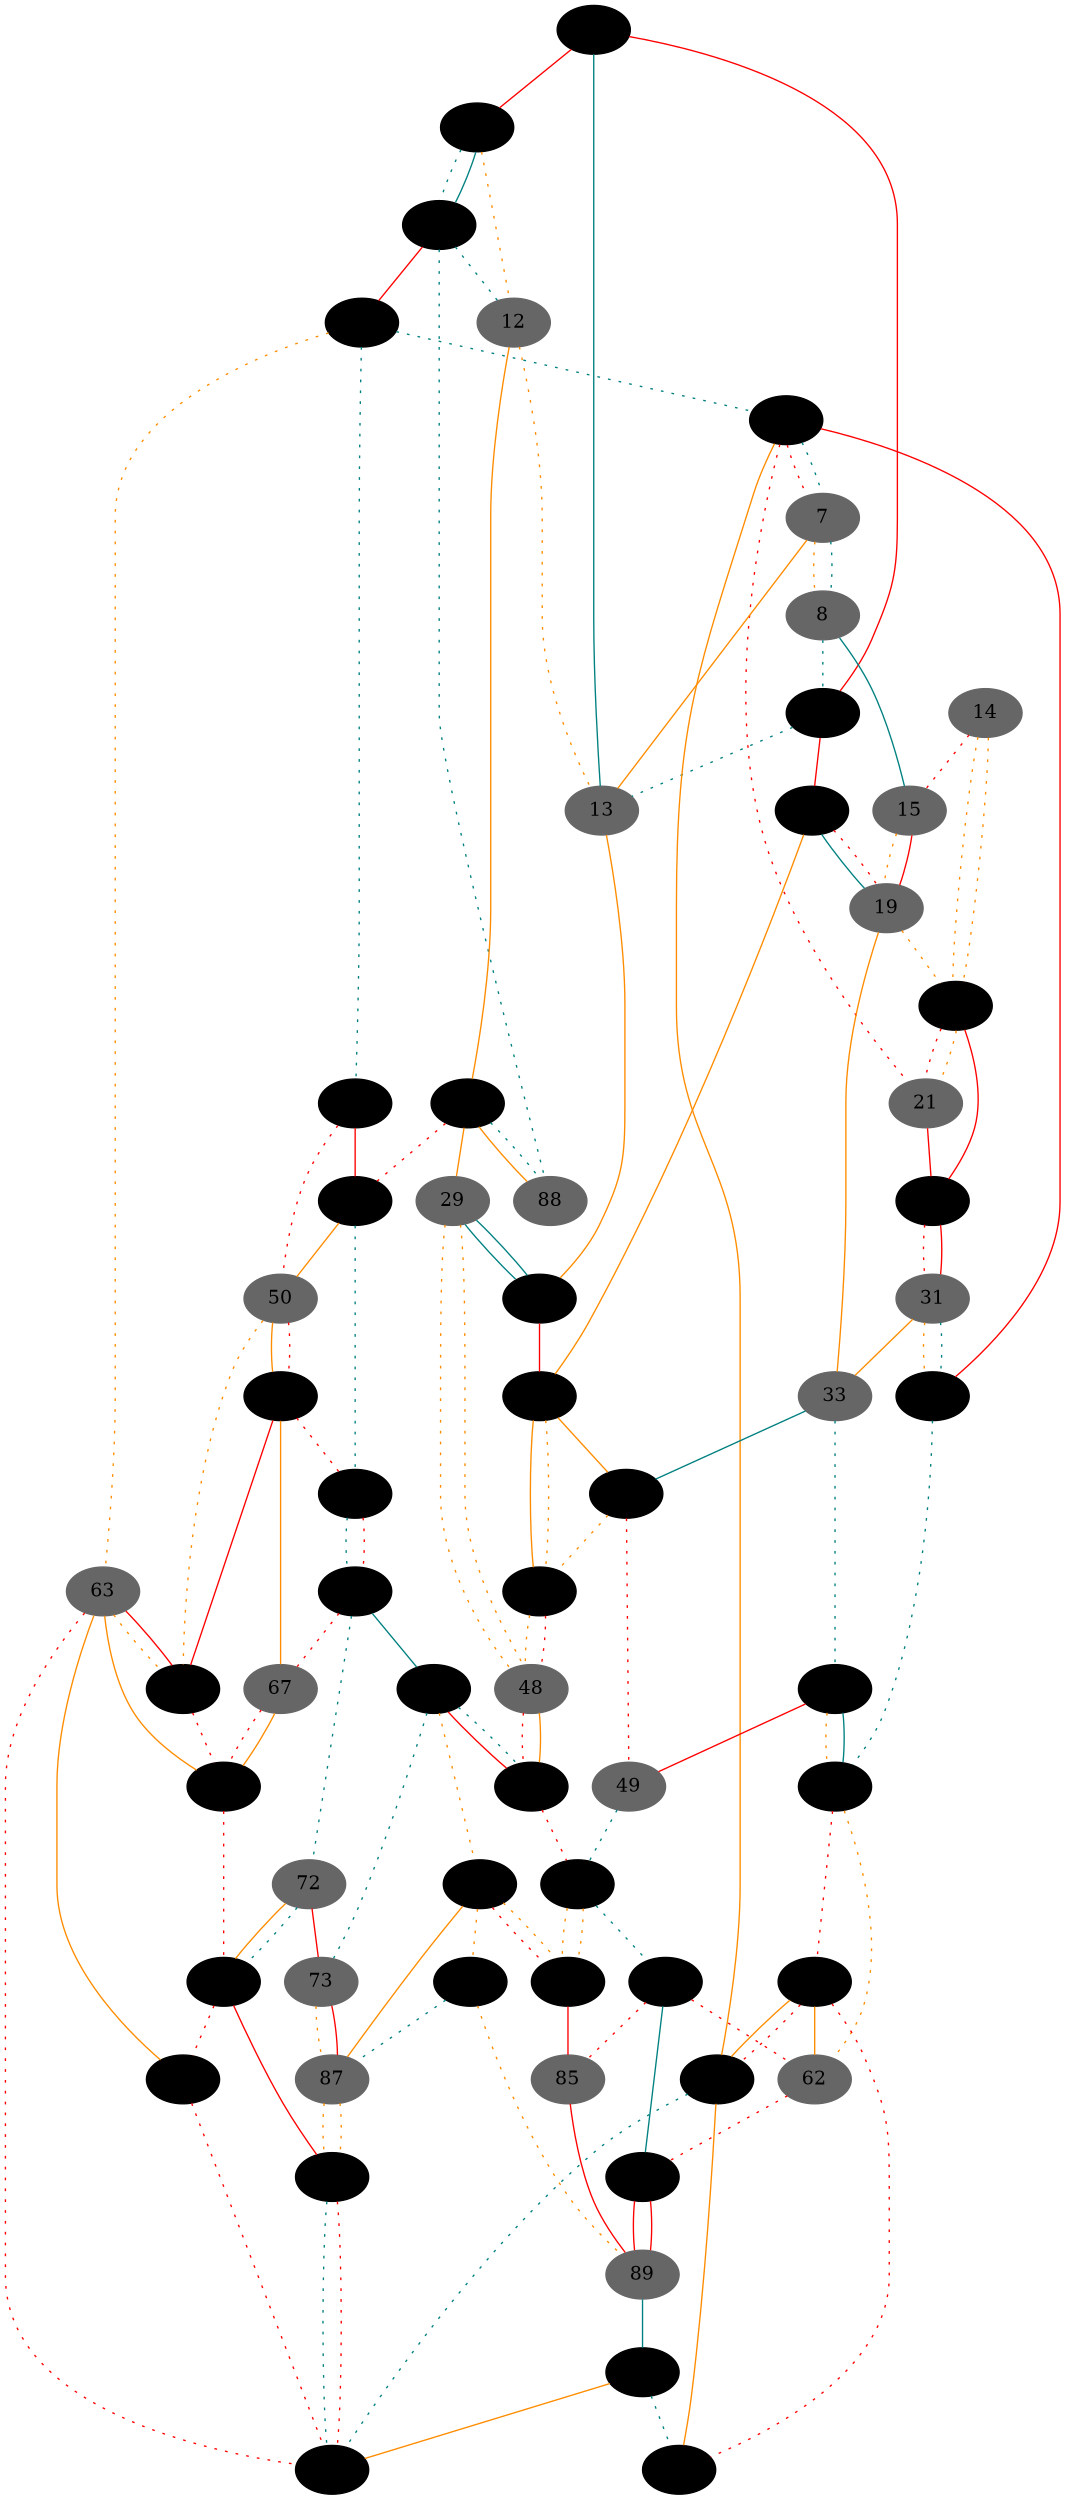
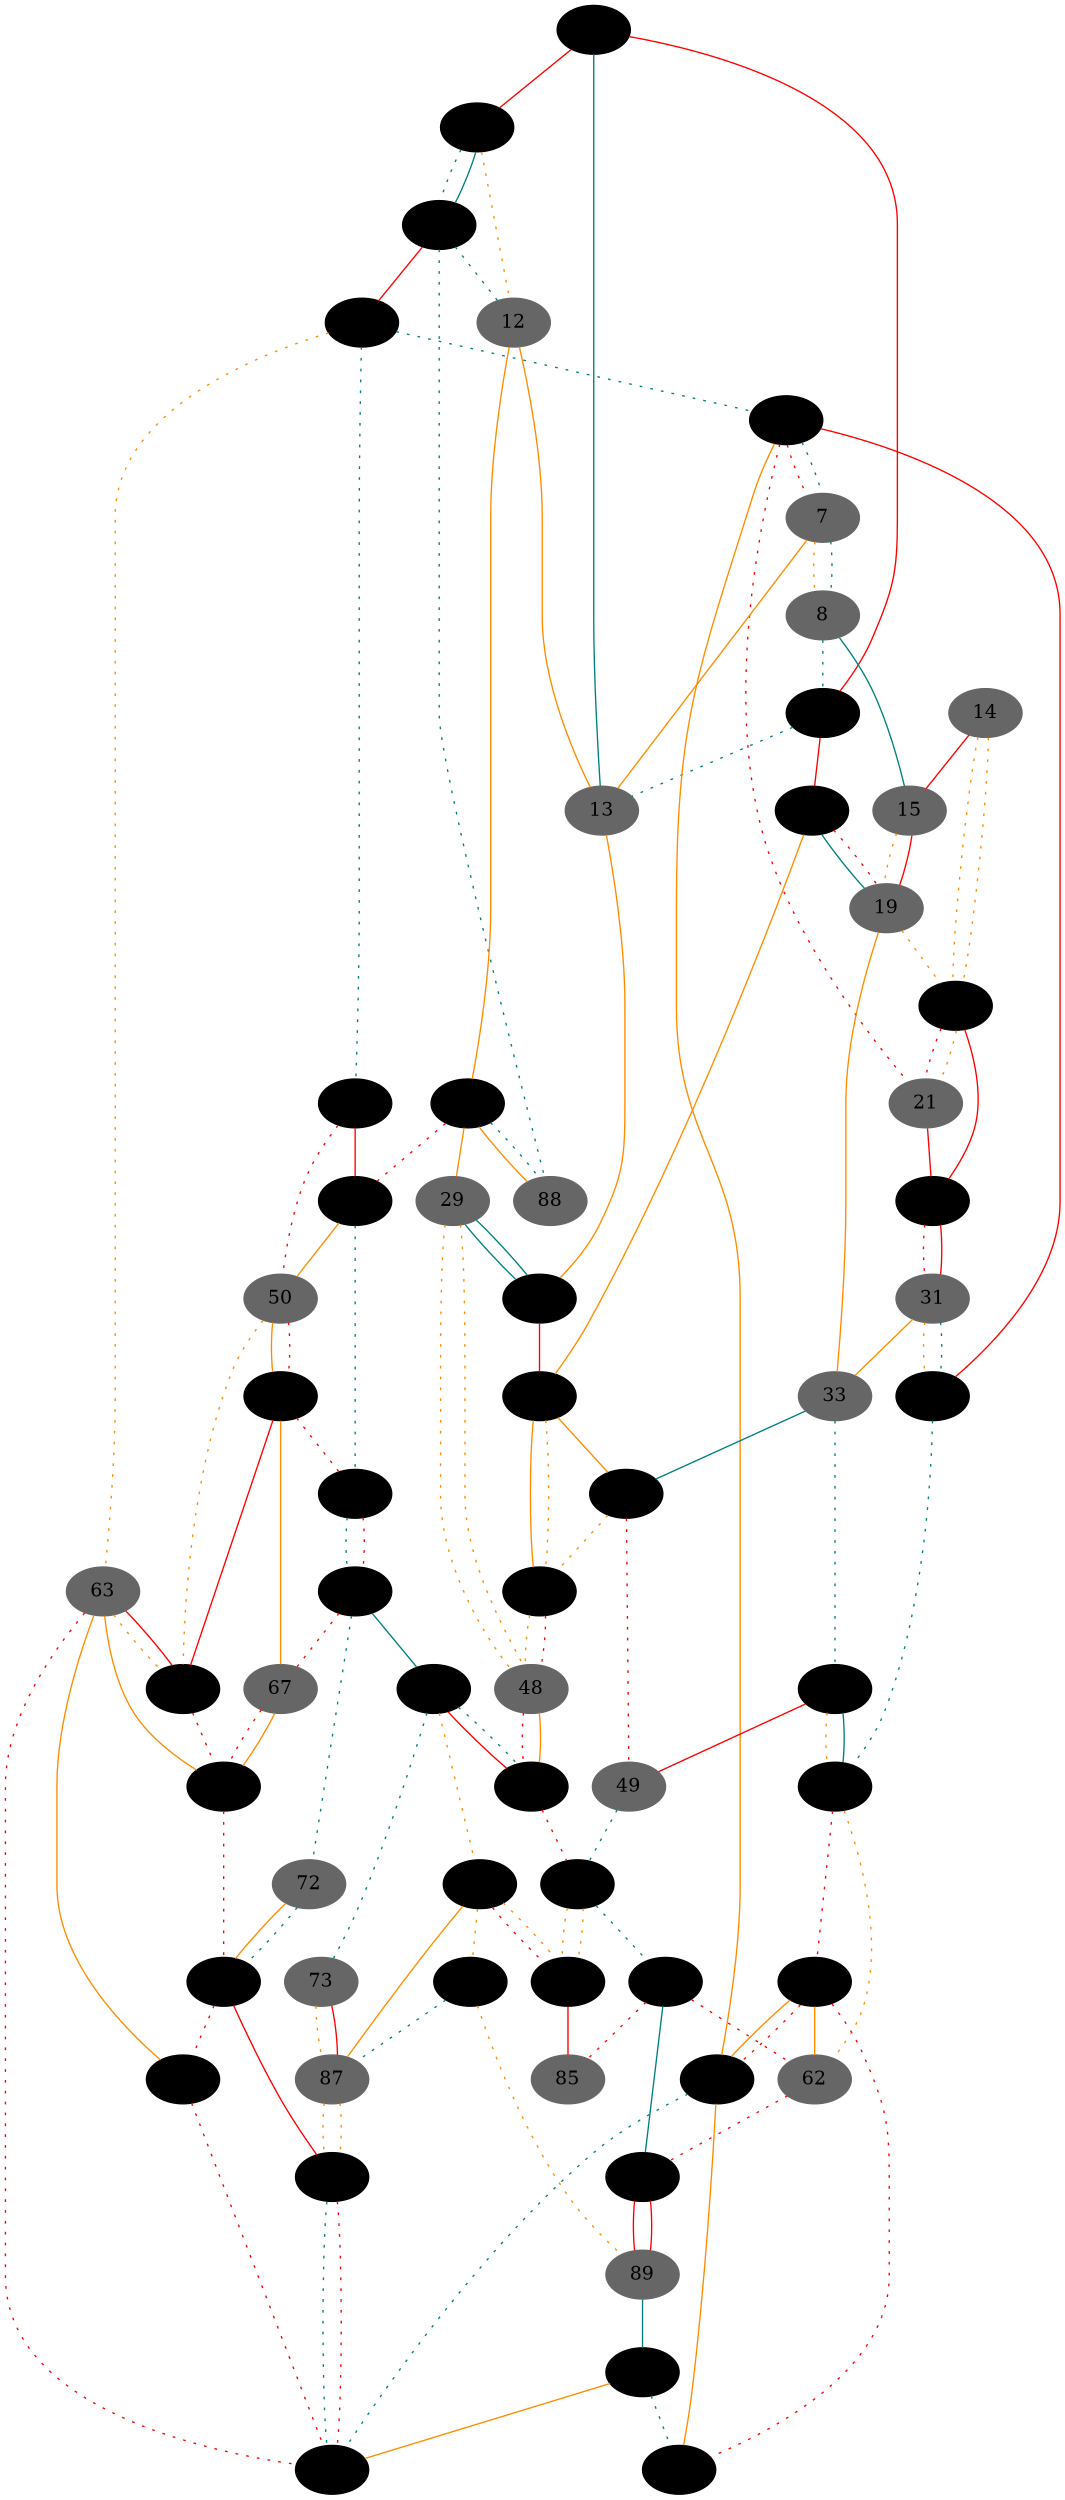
edge "12" -- "13": style dotted -> solid
edge "14" -- "15": style dotted -> solid
edge "72" -- "73": removed
edge "85" -- "89": removed
